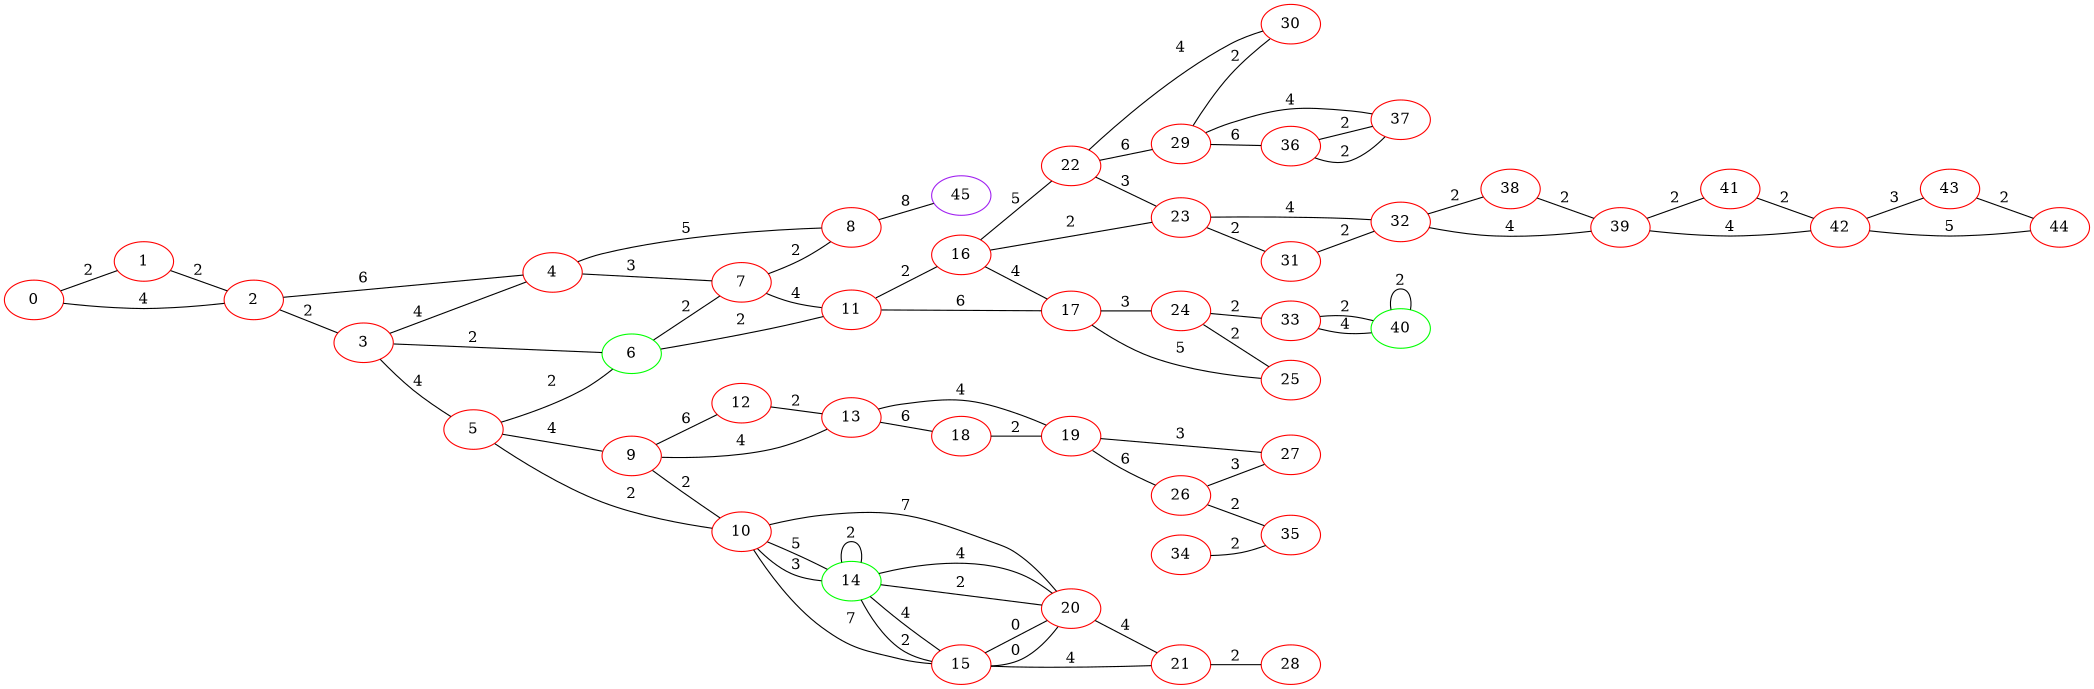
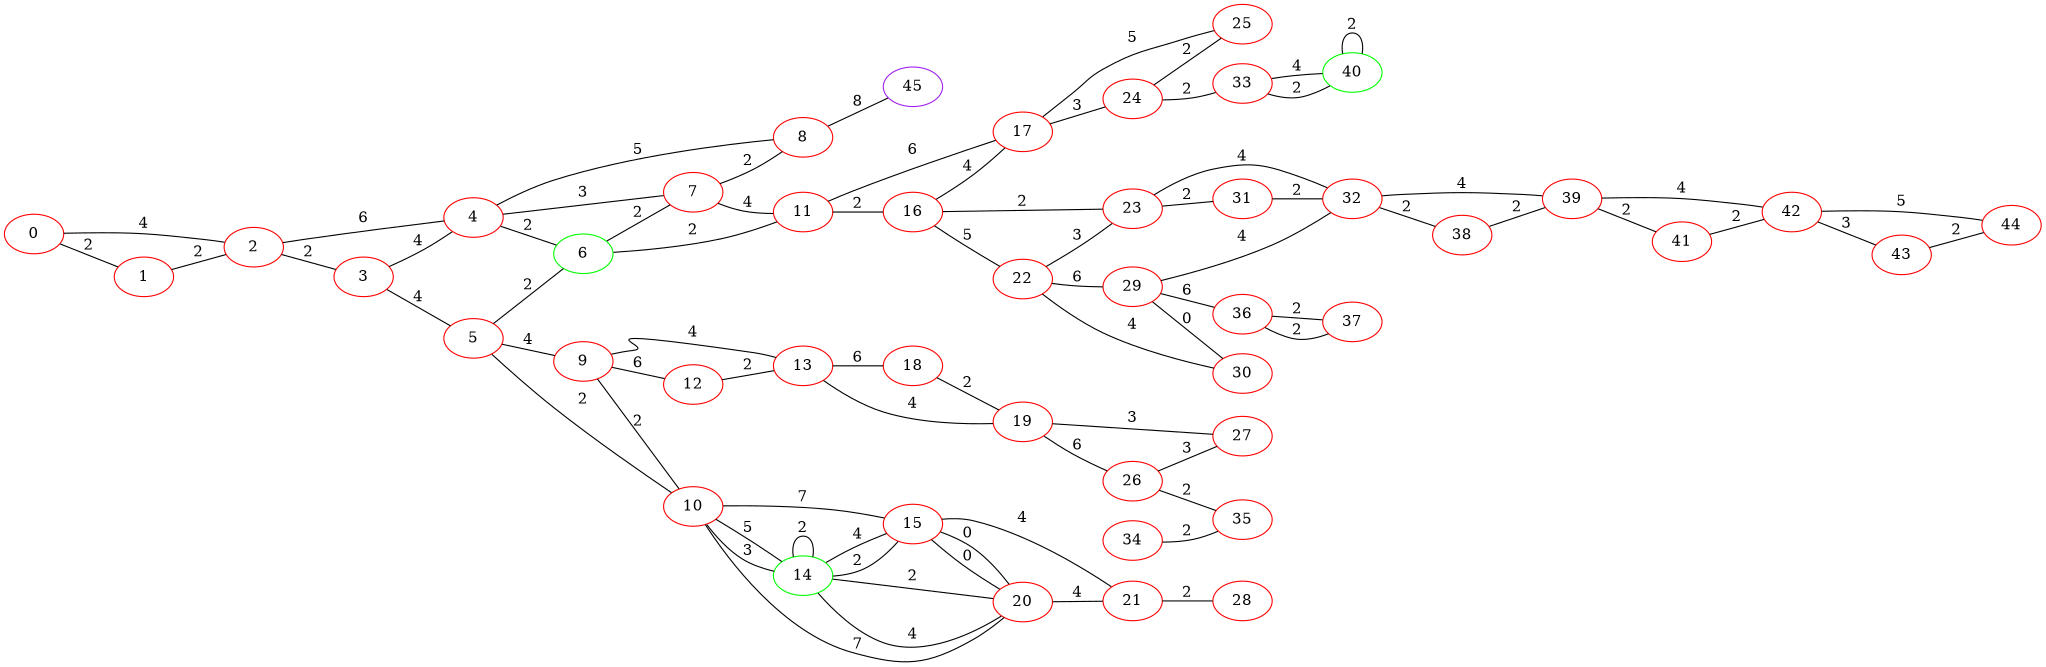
edge "30" -- "29": label "2" -> "0"
edge "37" -- "29": now "32" -- "29"
edge "3" -- "6": now "4" -- "6"
